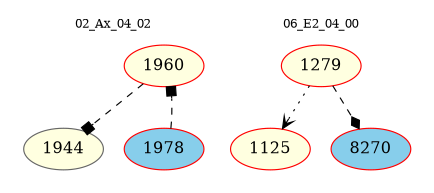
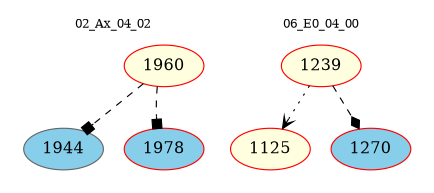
cluster "06_E2_04_00": label "06_E2_04_00" -> "06_E0_04_00"
node "1279": label "1279" -> "1239"
edge "1978" -> "1960": reversed
node "1944": fillcolor lightyellow -> skyblue
node "8270": label "8270" -> "1270"
